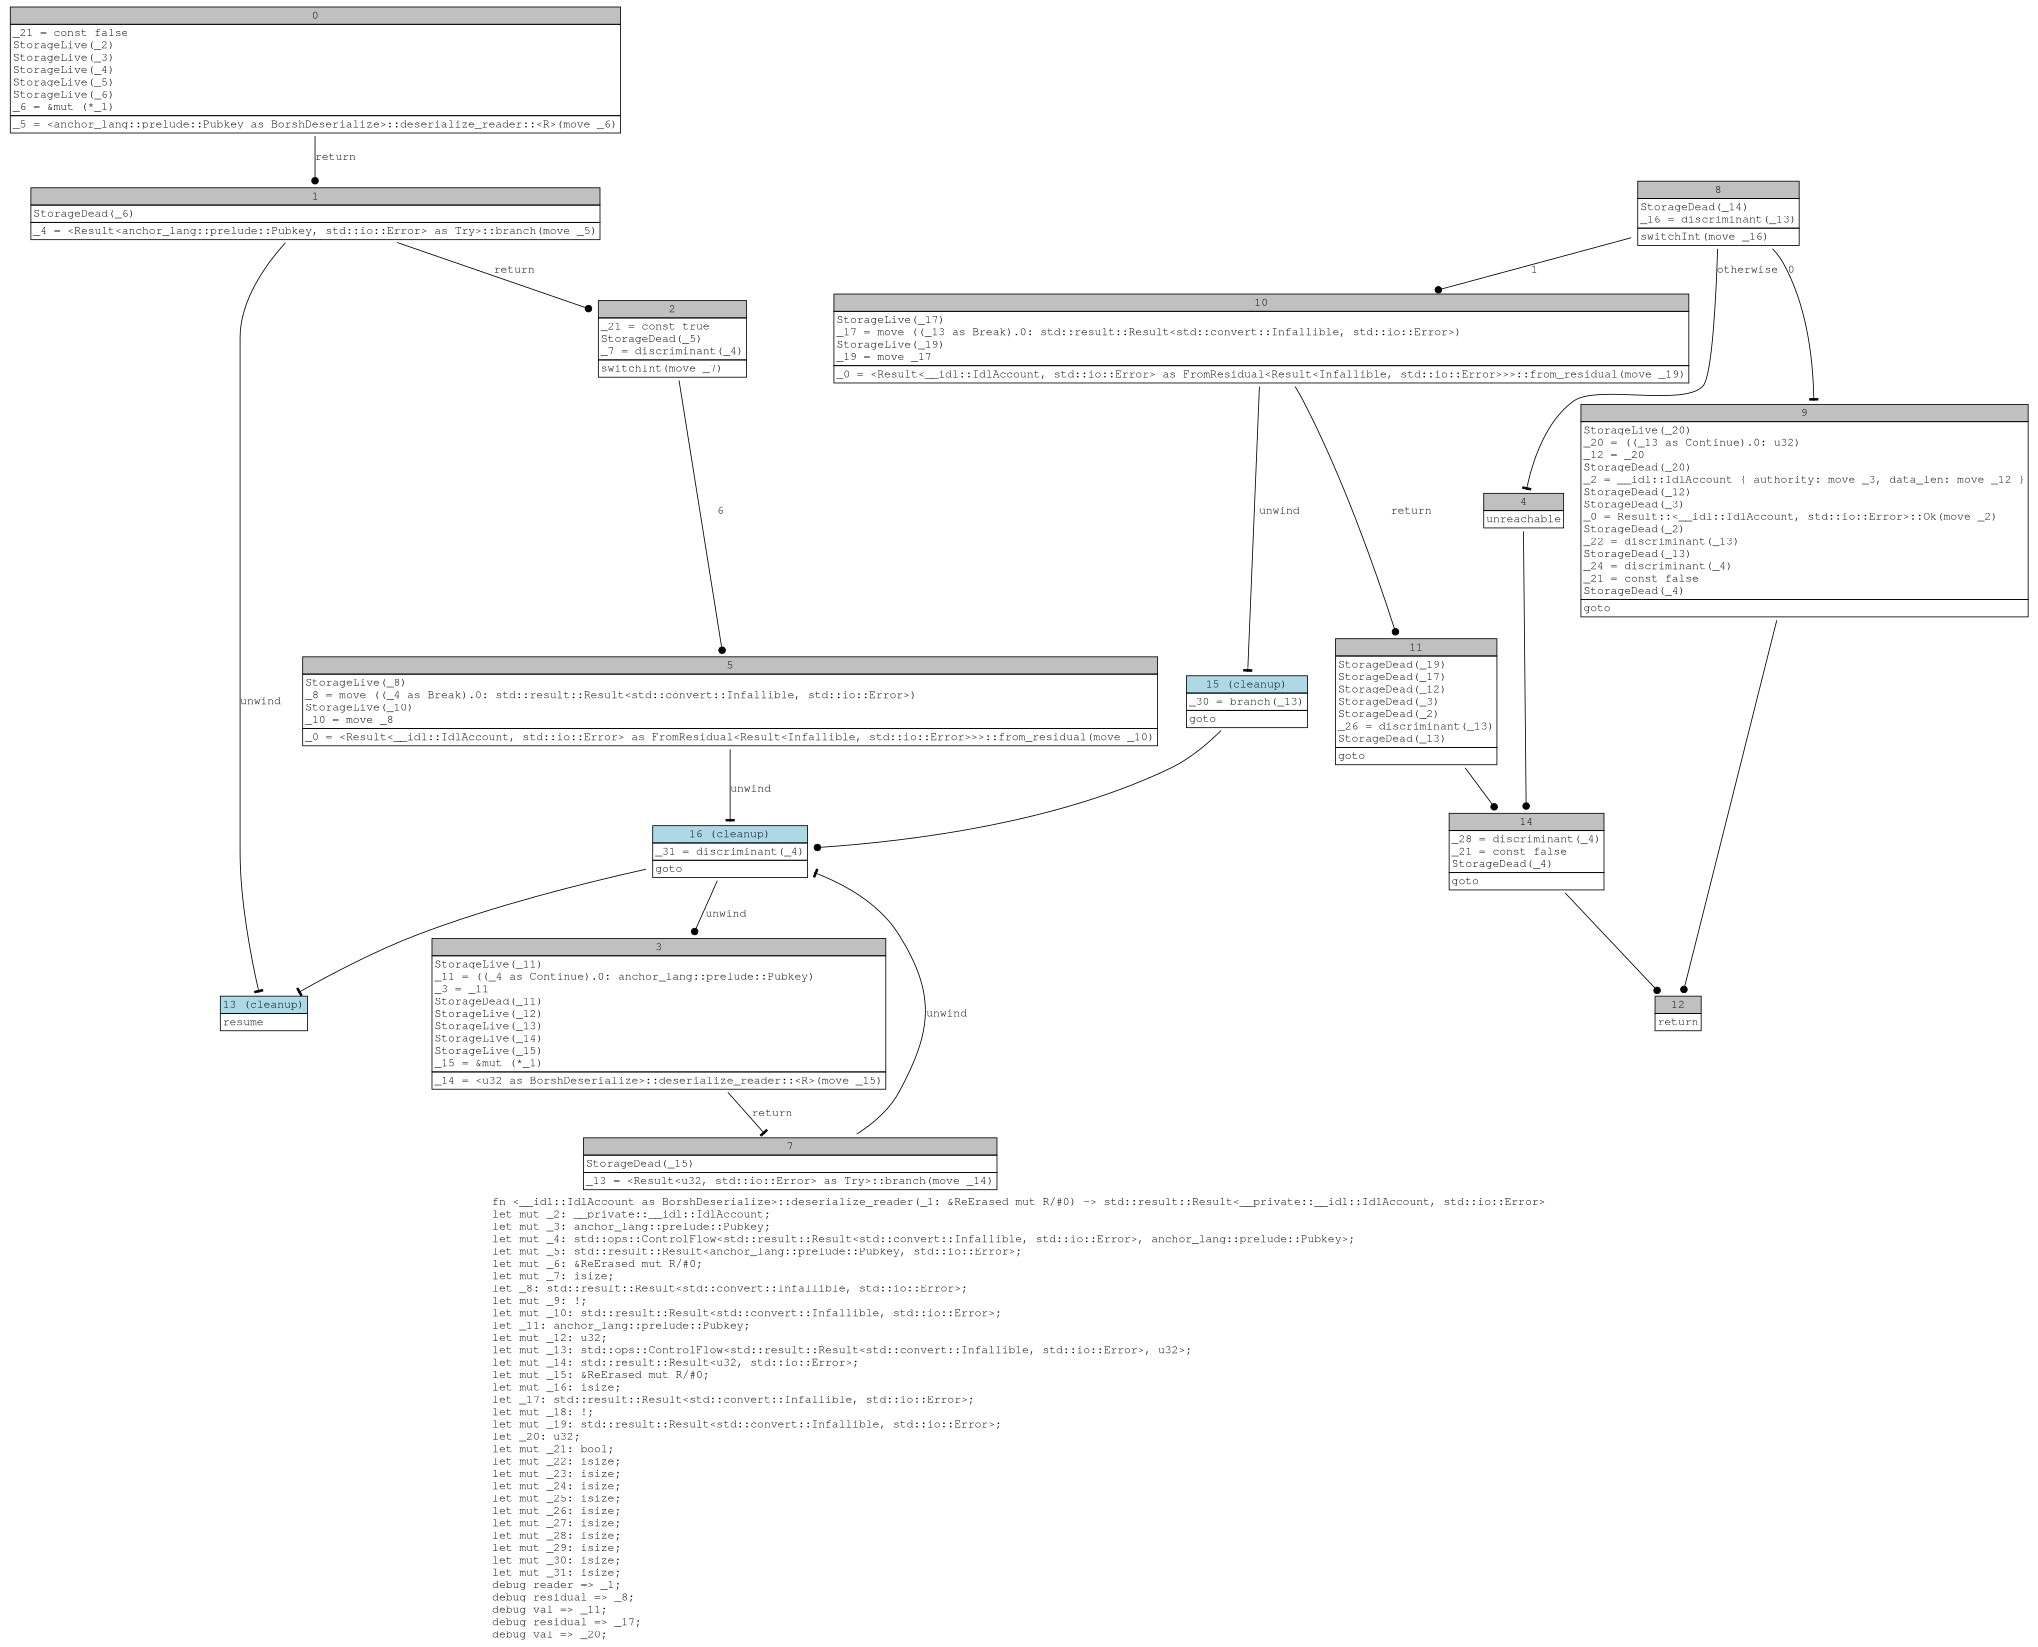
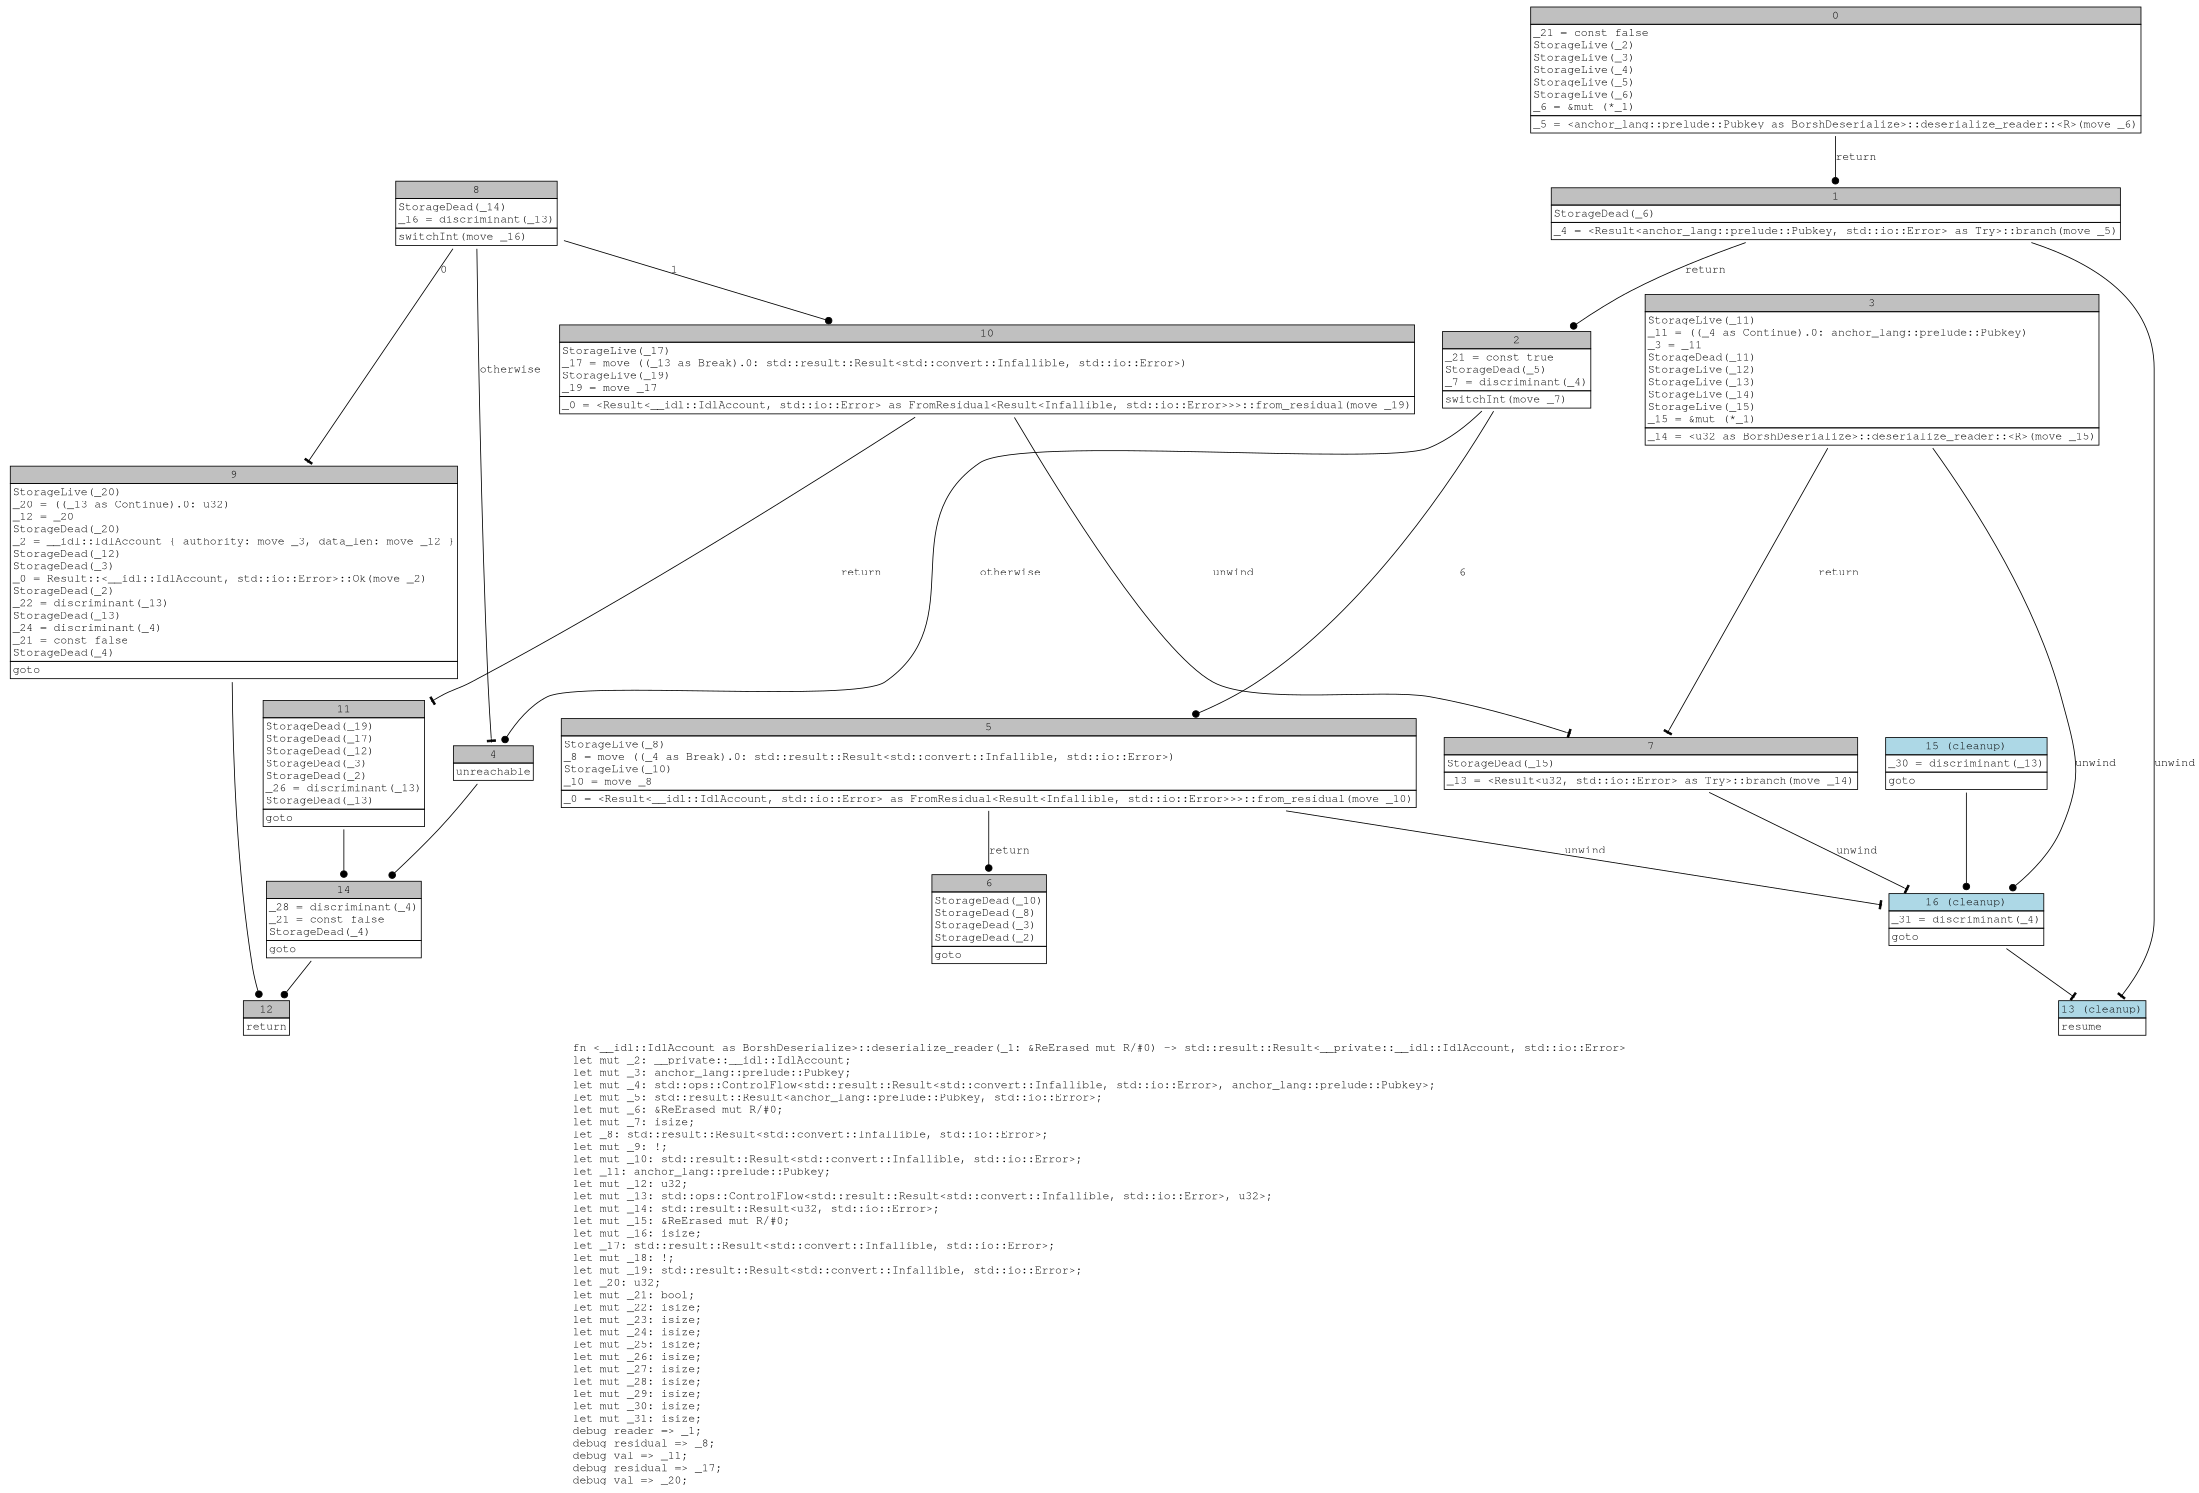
edge "10" -> "11": arrowhead dot -> tee
edge "2" -> "4": added, label "otherwise"
edge "10" -> "15 (cleanup)": now "10" -> "7"
node "15 (cleanup)": text "_30 = branch(_13)" -> "_30 = discriminant(_13)"
edge "16 (cleanup)" -> "3": reversed
node "6": added
